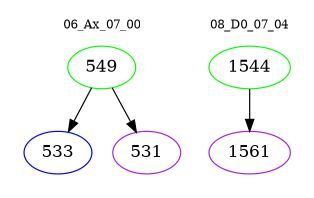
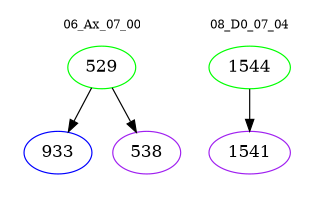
node "549": label "549" -> "529"
node "533": label "533" -> "933"
node "531": label "531" -> "538"
node "1561": label "1561" -> "1541"
